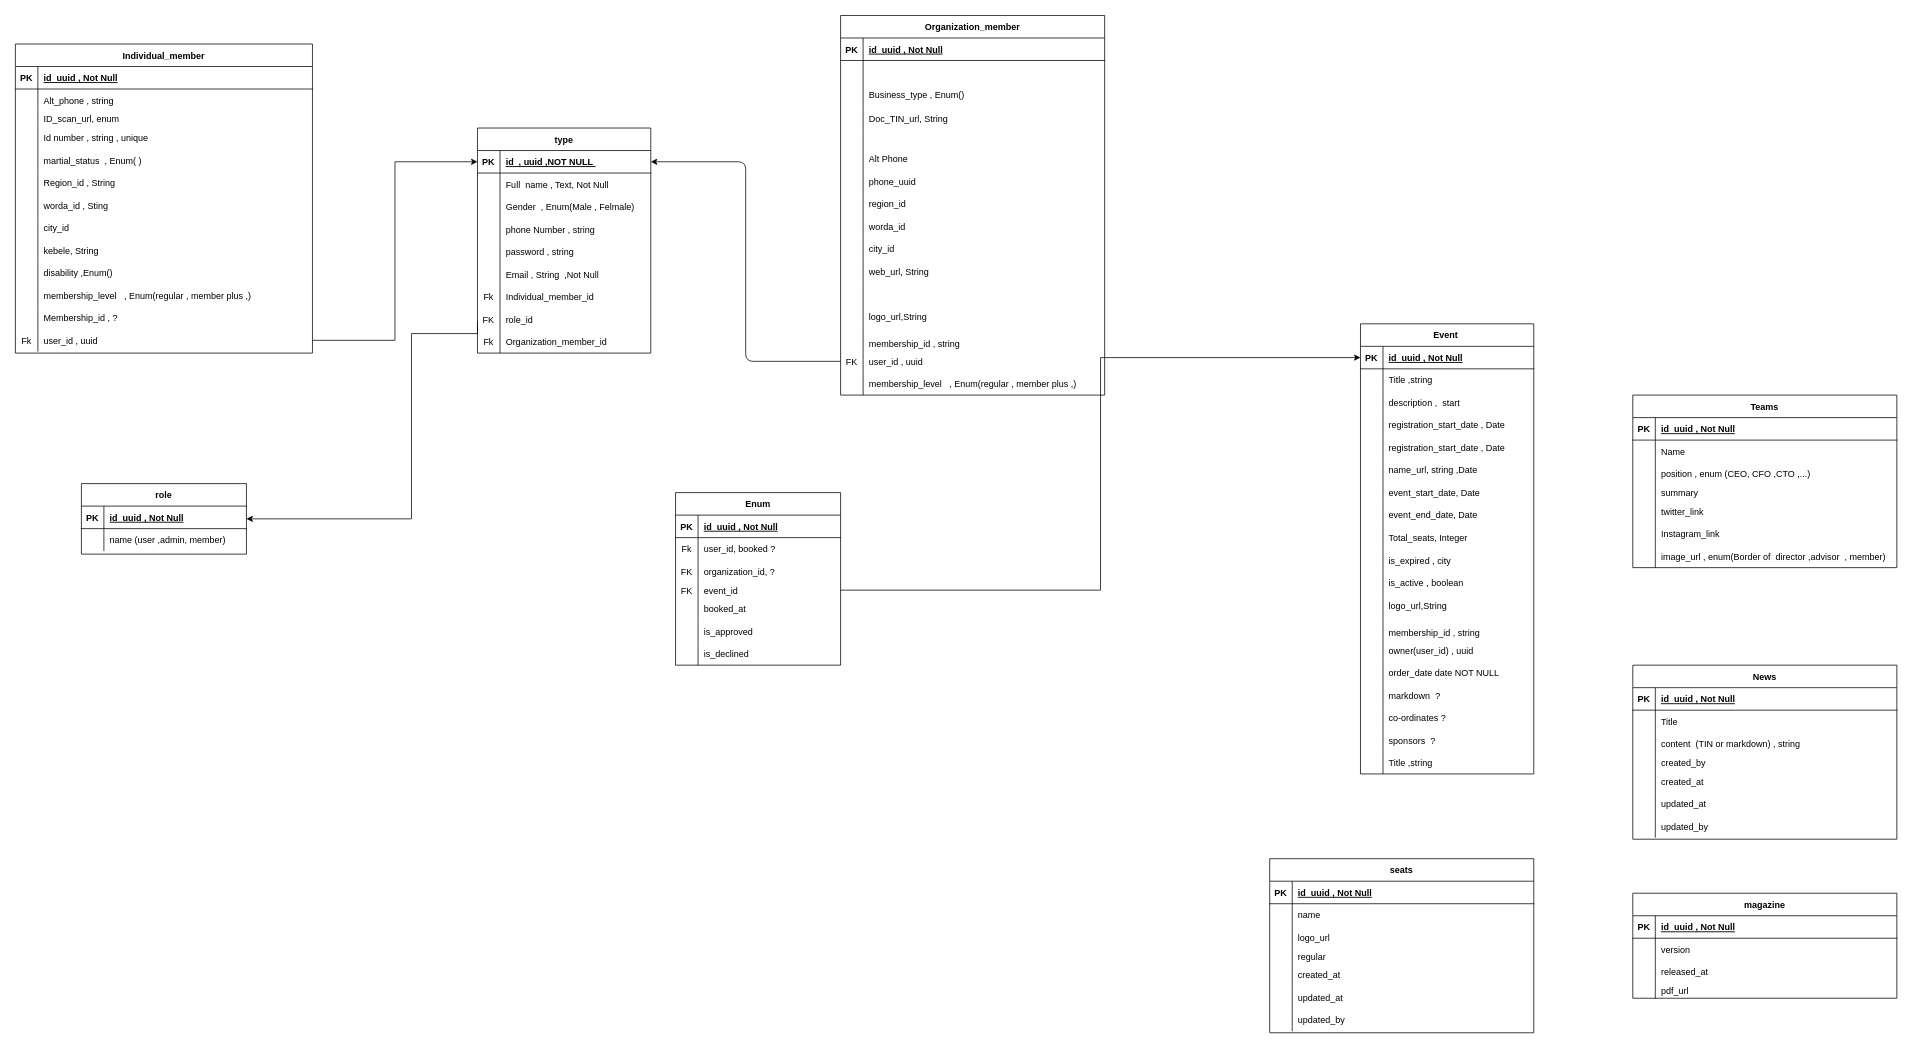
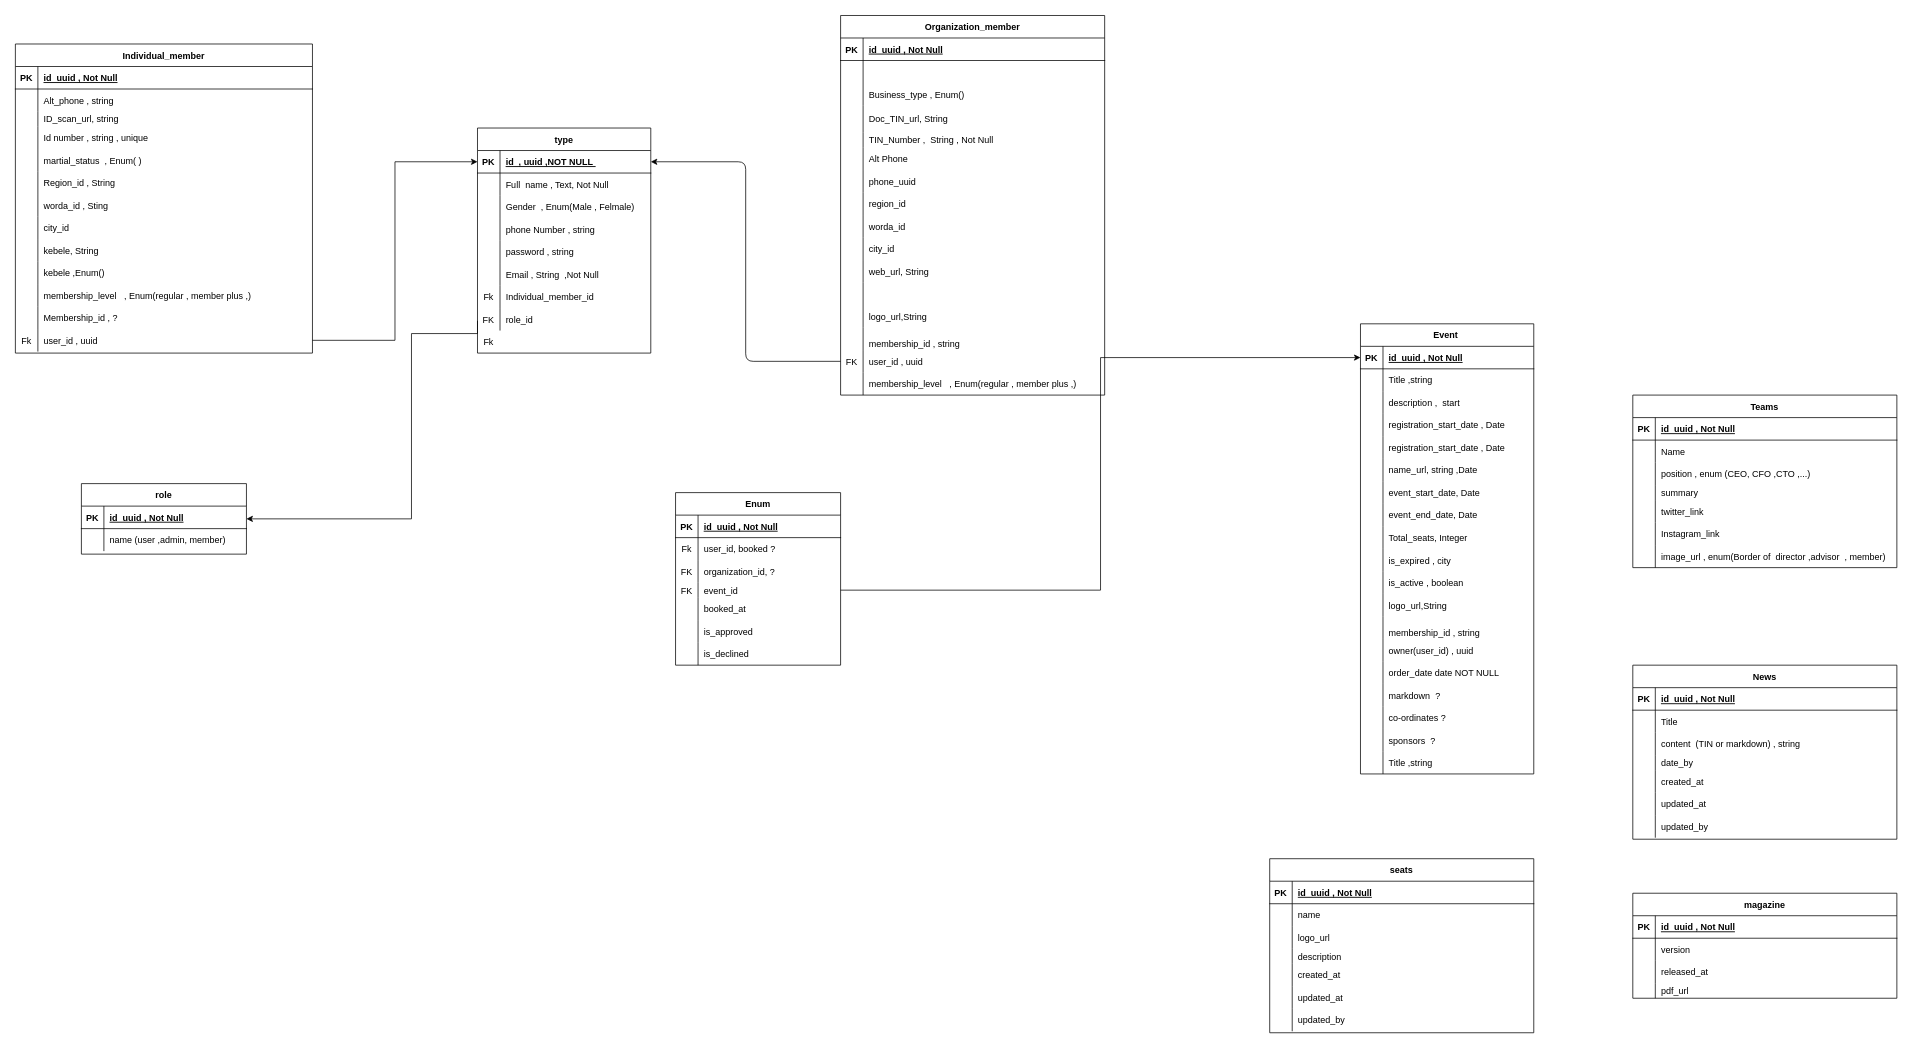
node "ID_scan_url, enum": label "ID_scan_url, enum" -> "ID_scan_url, string"
node "TIN_Number , String , Not Null": added
node "disability ,Enum()": label "disability ,Enum()" -> "kebele ,Enum()"
node "Organization_member_id": removed
node "created_by": label "created_by" -> "date_by"
node "regular": label "regular" -> "description"
